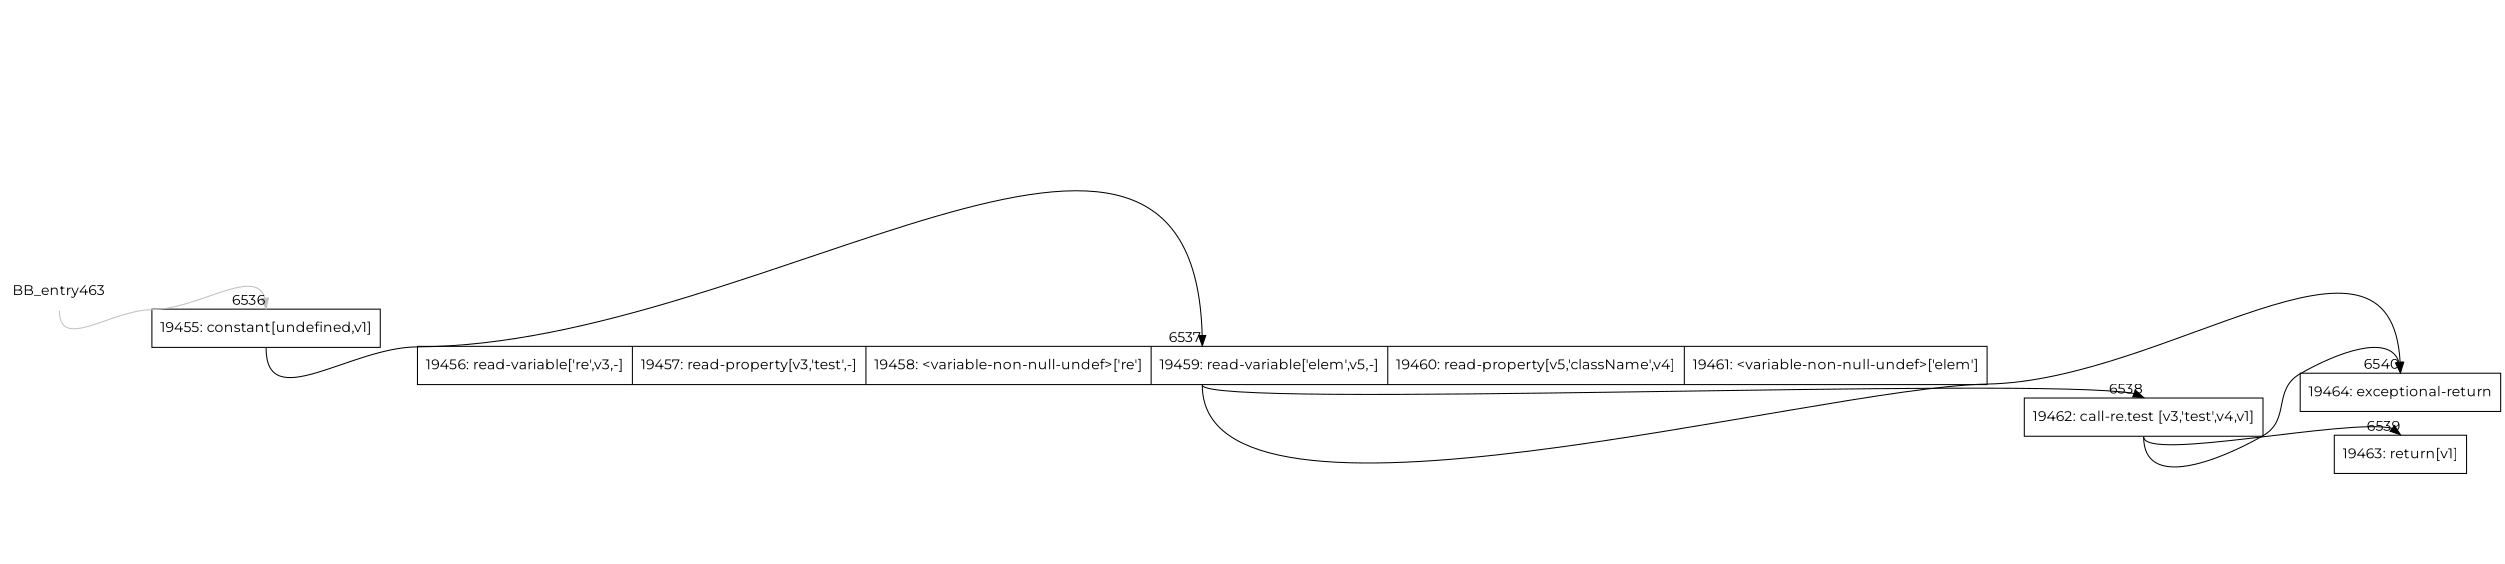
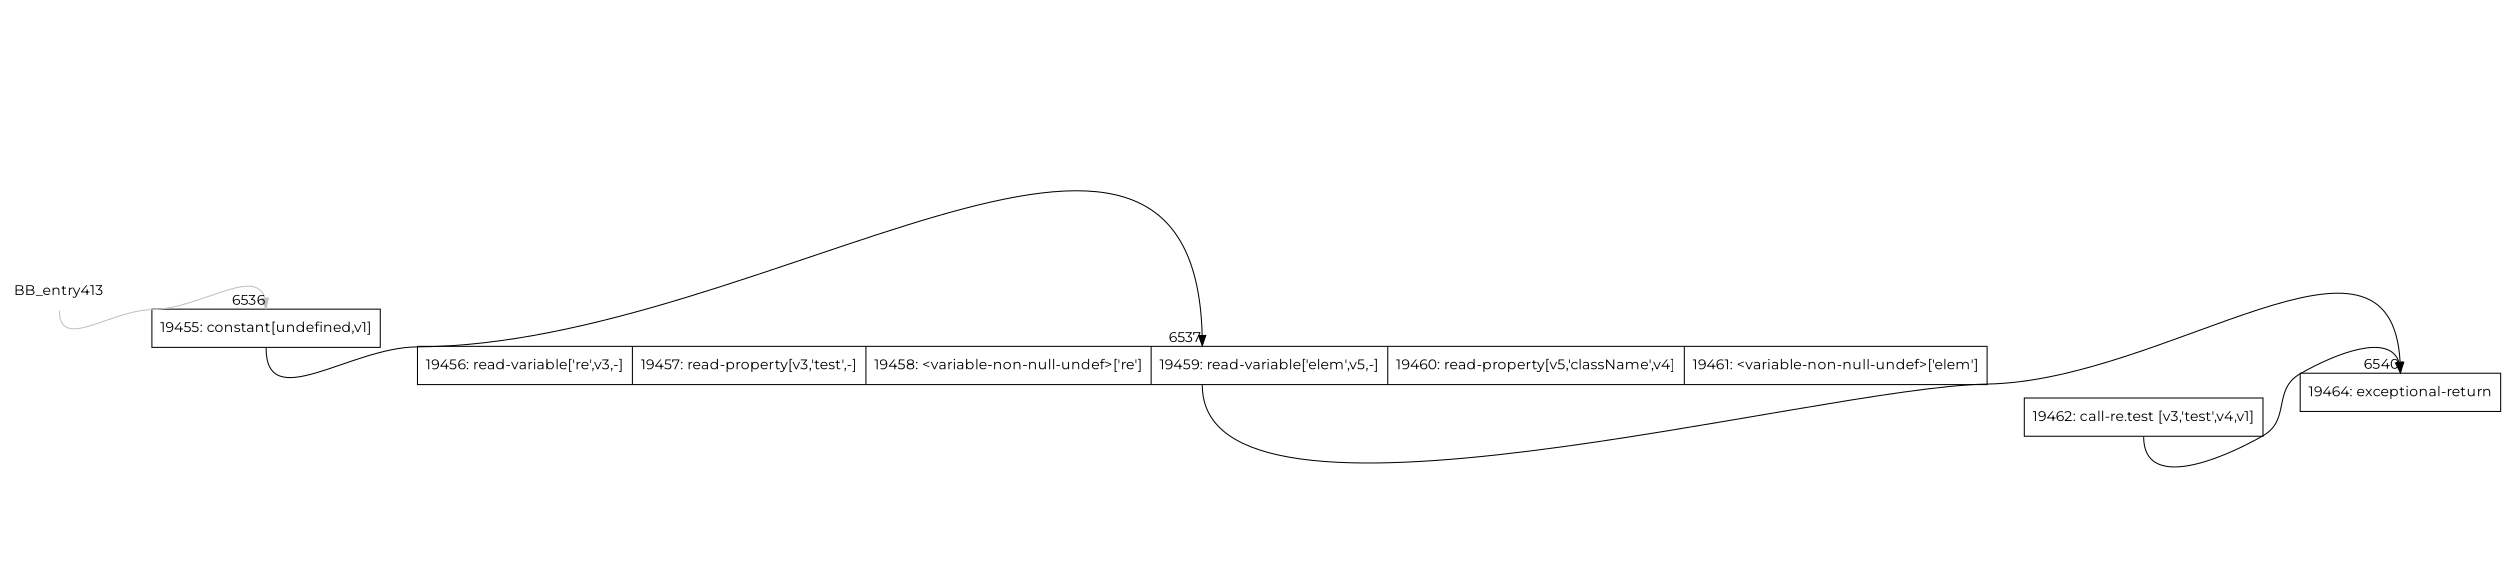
node "BB_entry463": label "BB_entry463" -> "BB_entry413"
edge "19456: read-variable['re',v3,-]" -> "19462: call-re.test [v3,'test',v4,v1]": removed
node "19463: return[v1]": removed
